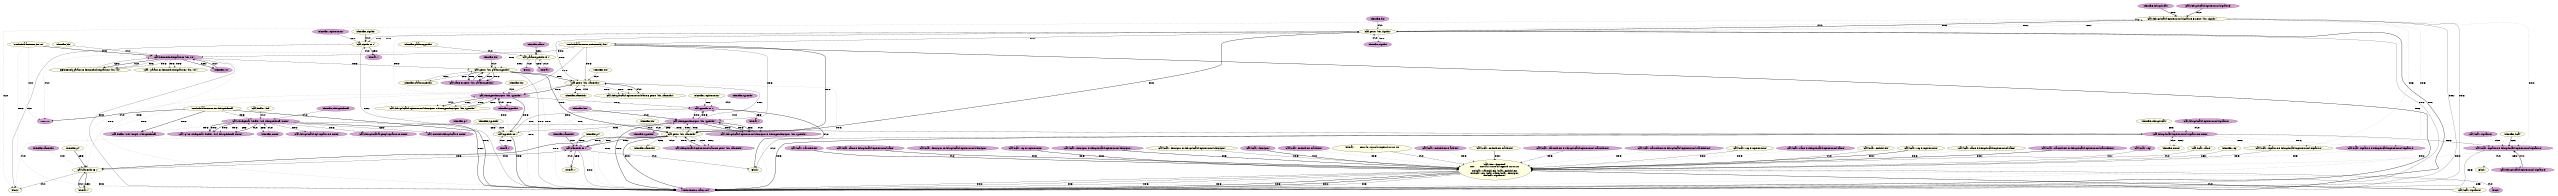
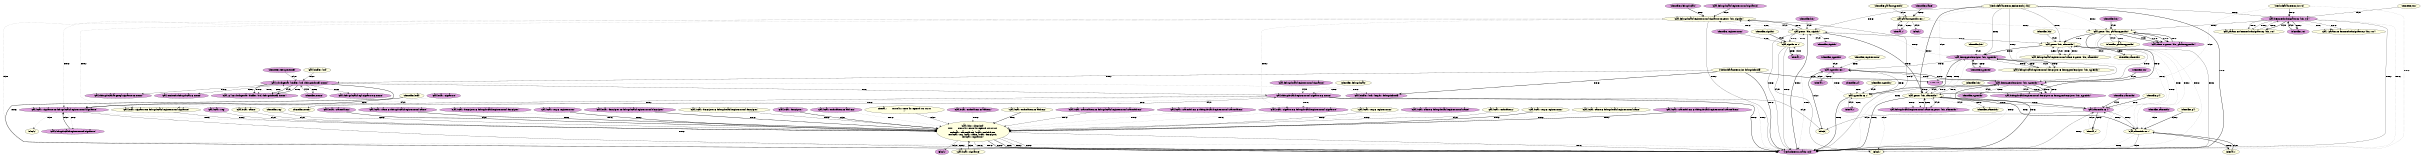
edge "(Call,getstr (bin, sig_idx))" -> "(MethodParameterIn,RBinDexObj *bin)": reversed
node "(RBinDexObj,params = dex_method_signature2 (bin, MI))": label "(RBinDexObj,params = dex_method_signature2 (bin, MI))" -> "(Call,params = dex_method_signature2 (bin, MI))"
edge "(Call,sig_idx -= 1)" -> "(MethodReturn,static void)": label "CFG: " -> "DDG: "
